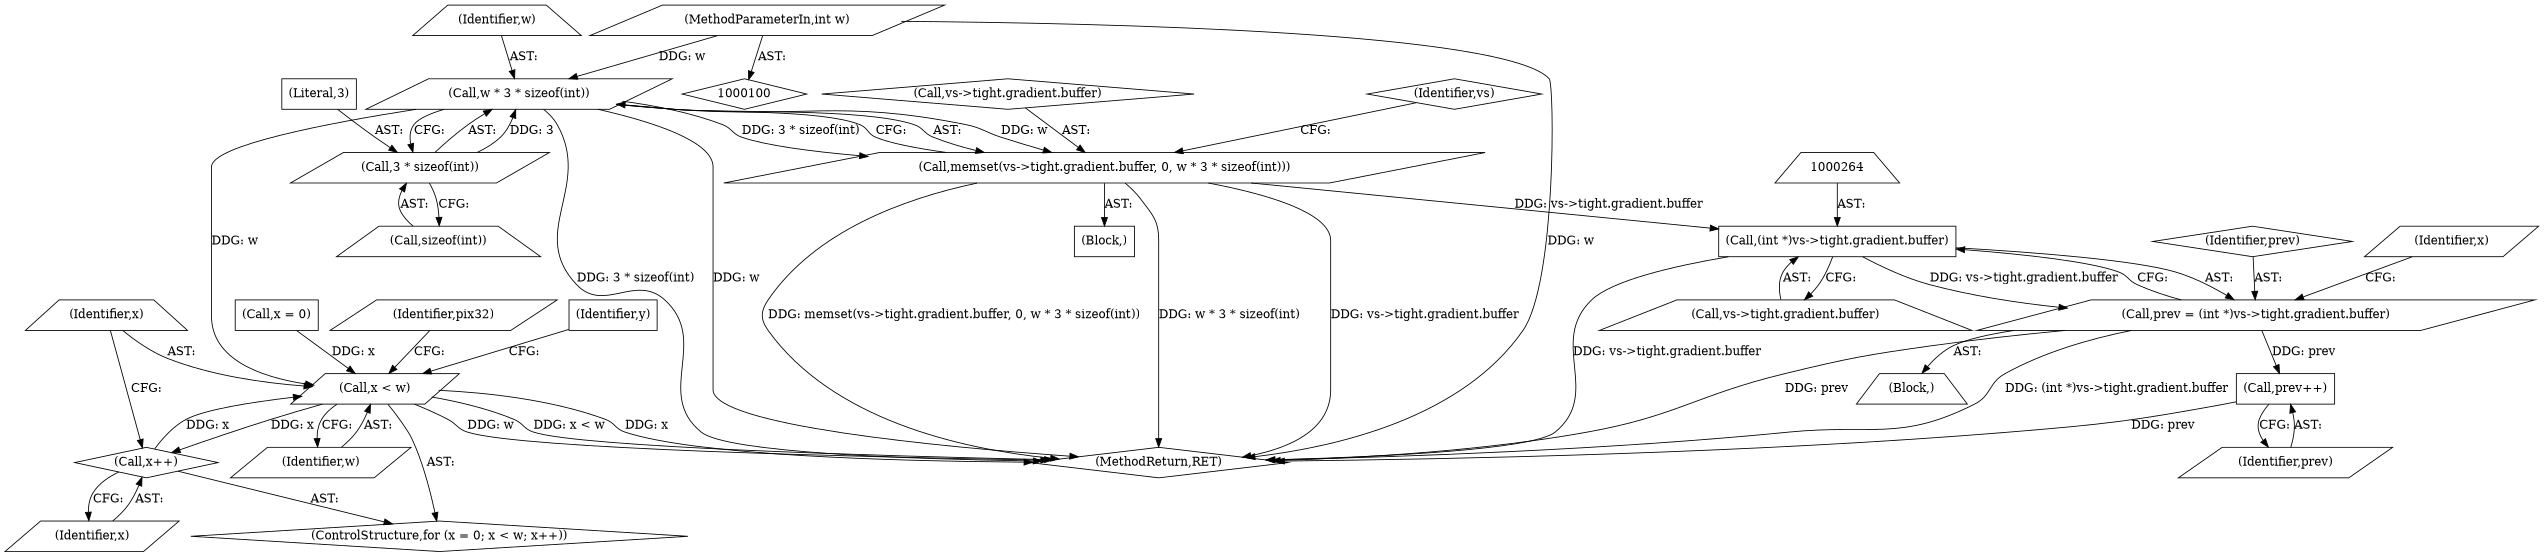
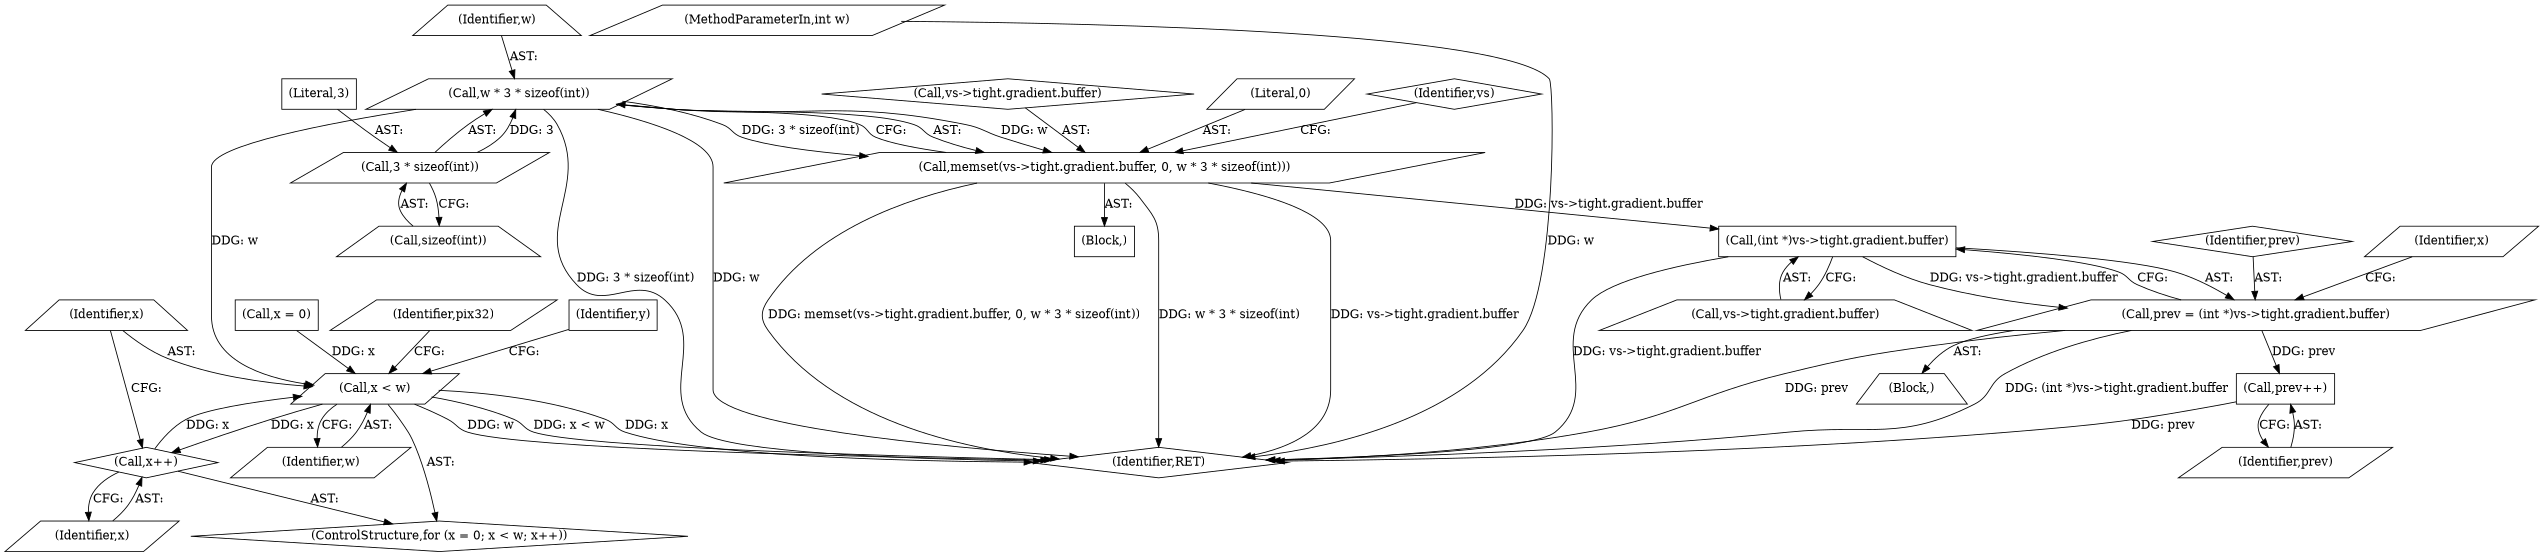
edge "(MethodParameterIn,int w)" -> "(Call,w * 3 * sizeof(int))": removed, label "DDG: w"
node "1000100": removed
node "(Literal,0)": added
edge "(Call,w * 3 * sizeof(int))" -> "(Call,3 * sizeof(int))": removed, label "CFG:"
node "1000264": removed
node "(MethodReturn,RET)": label "(MethodReturn,RET)" -> "(Identifier,RET)"
